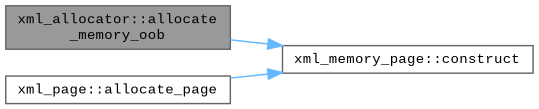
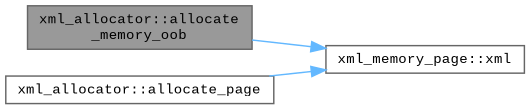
node "xml_memory_page::construct": label "xml_memory_page::construct" -> "xml_memory_page::xml"
node "xml_page::allocate_page": label "xml_page::allocate_page" -> "xml_allocator::allocate_page"
